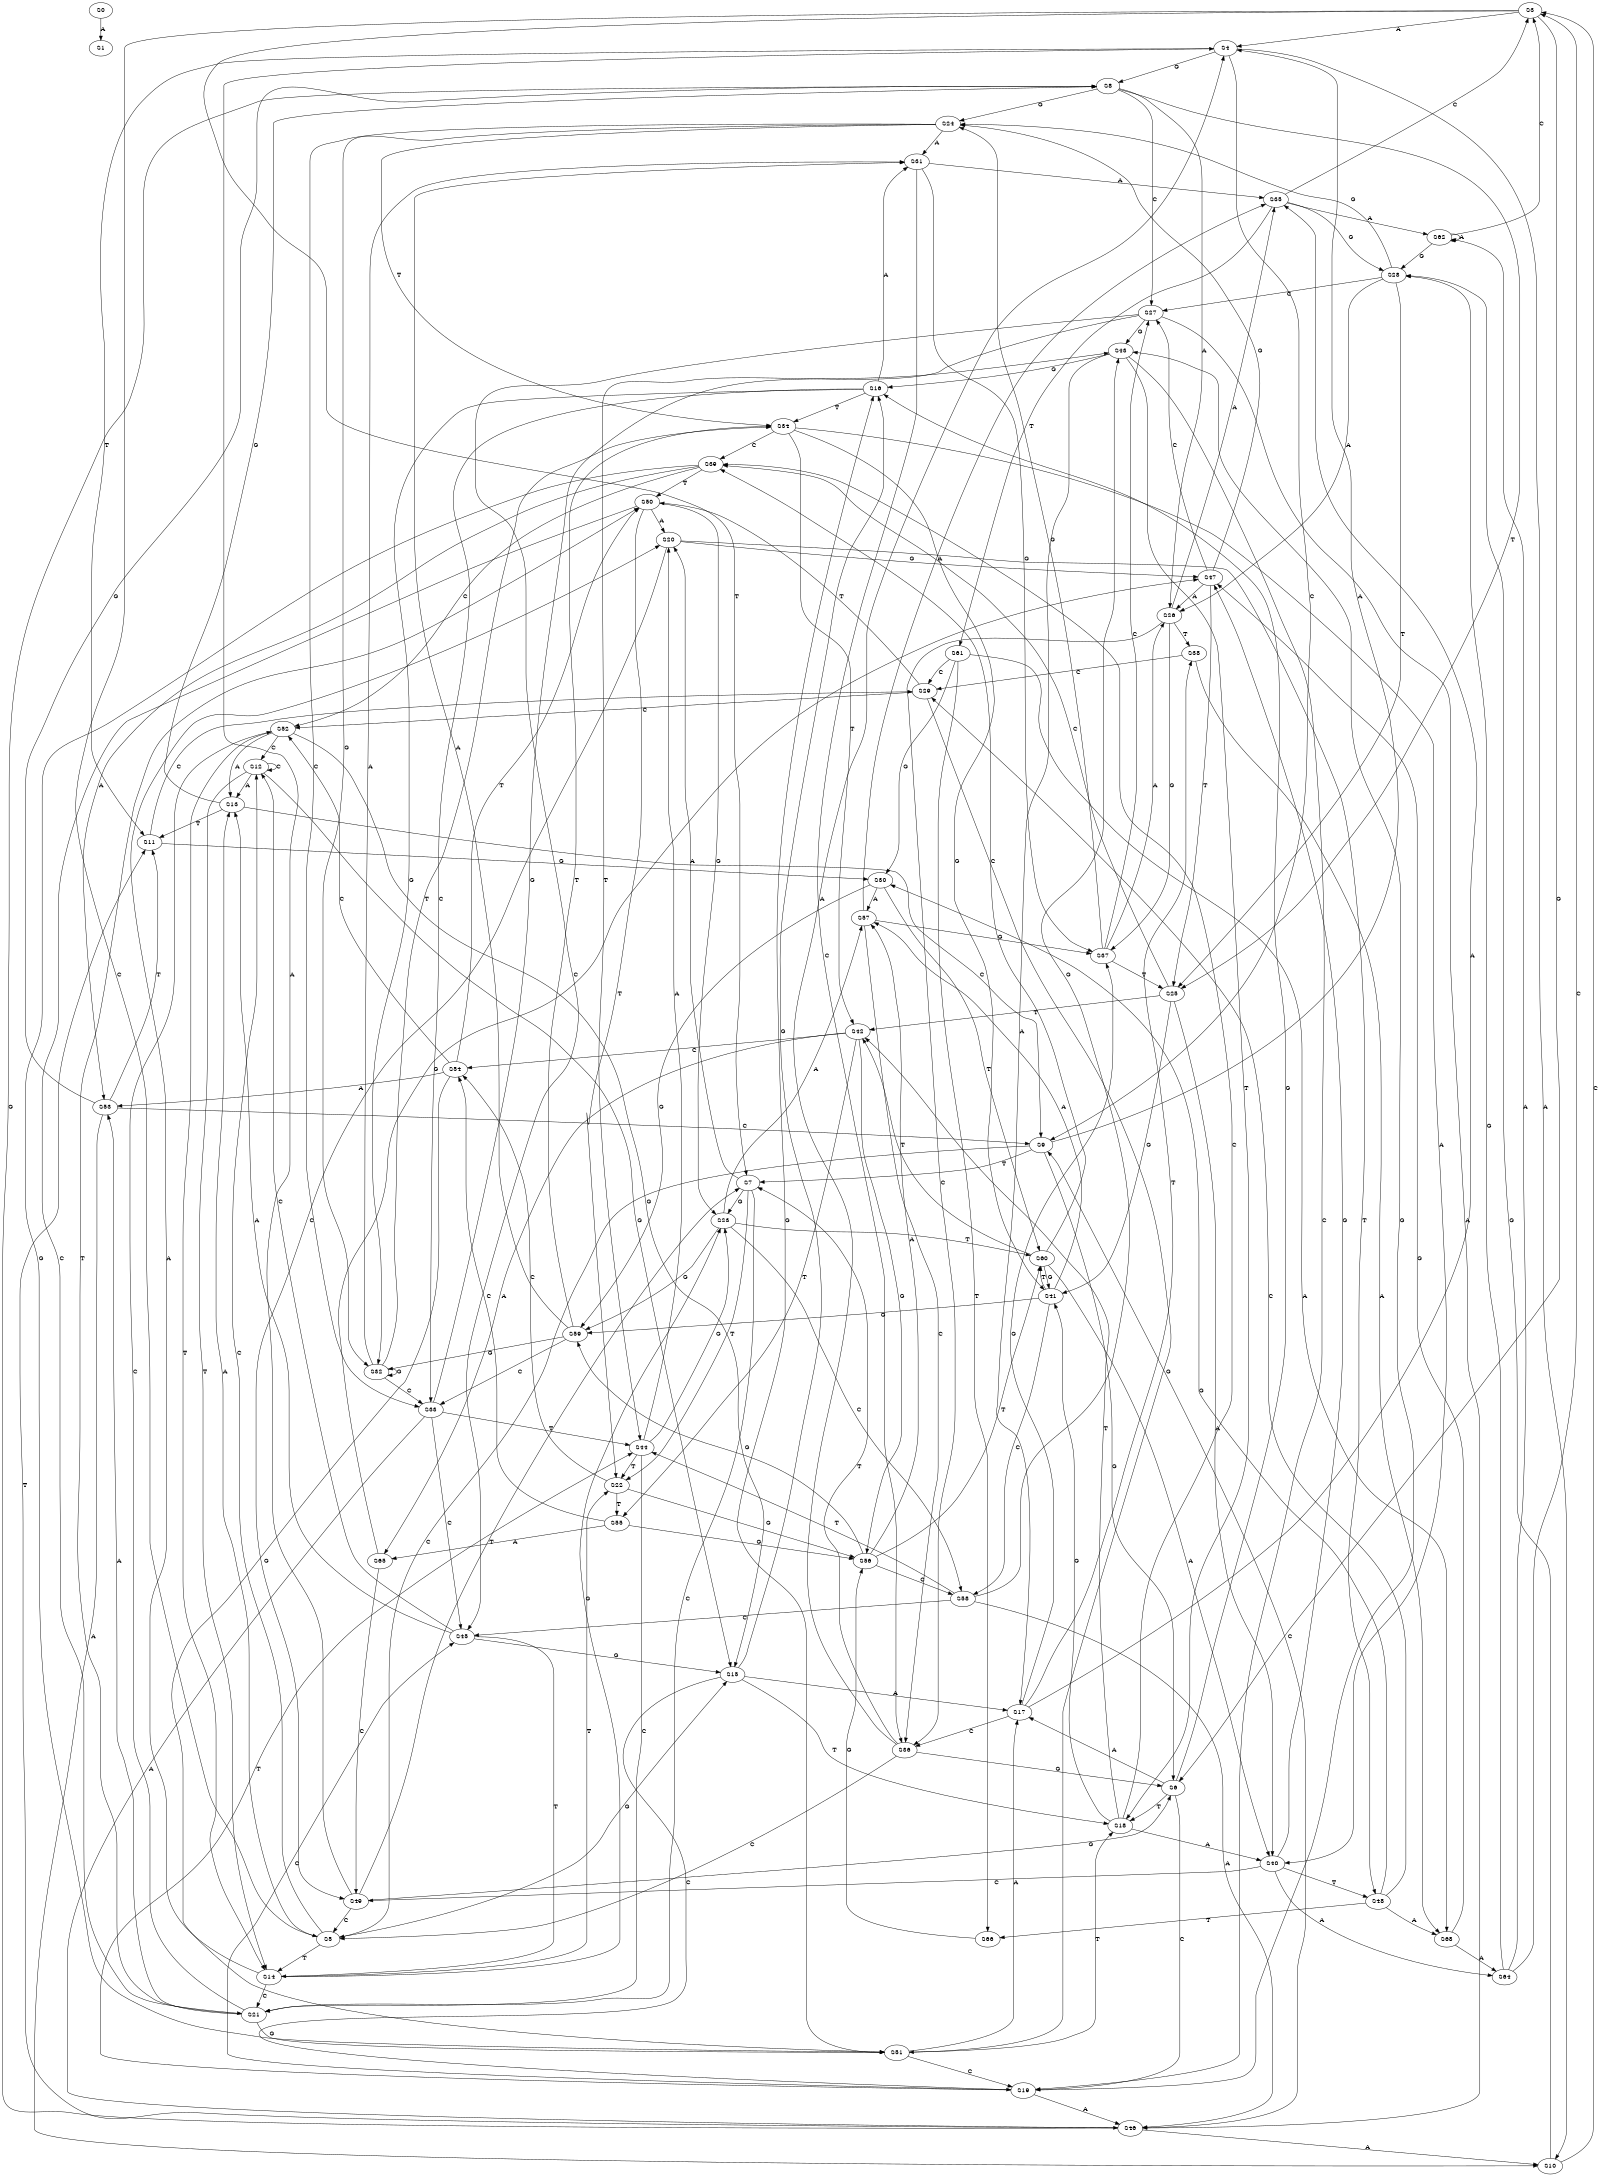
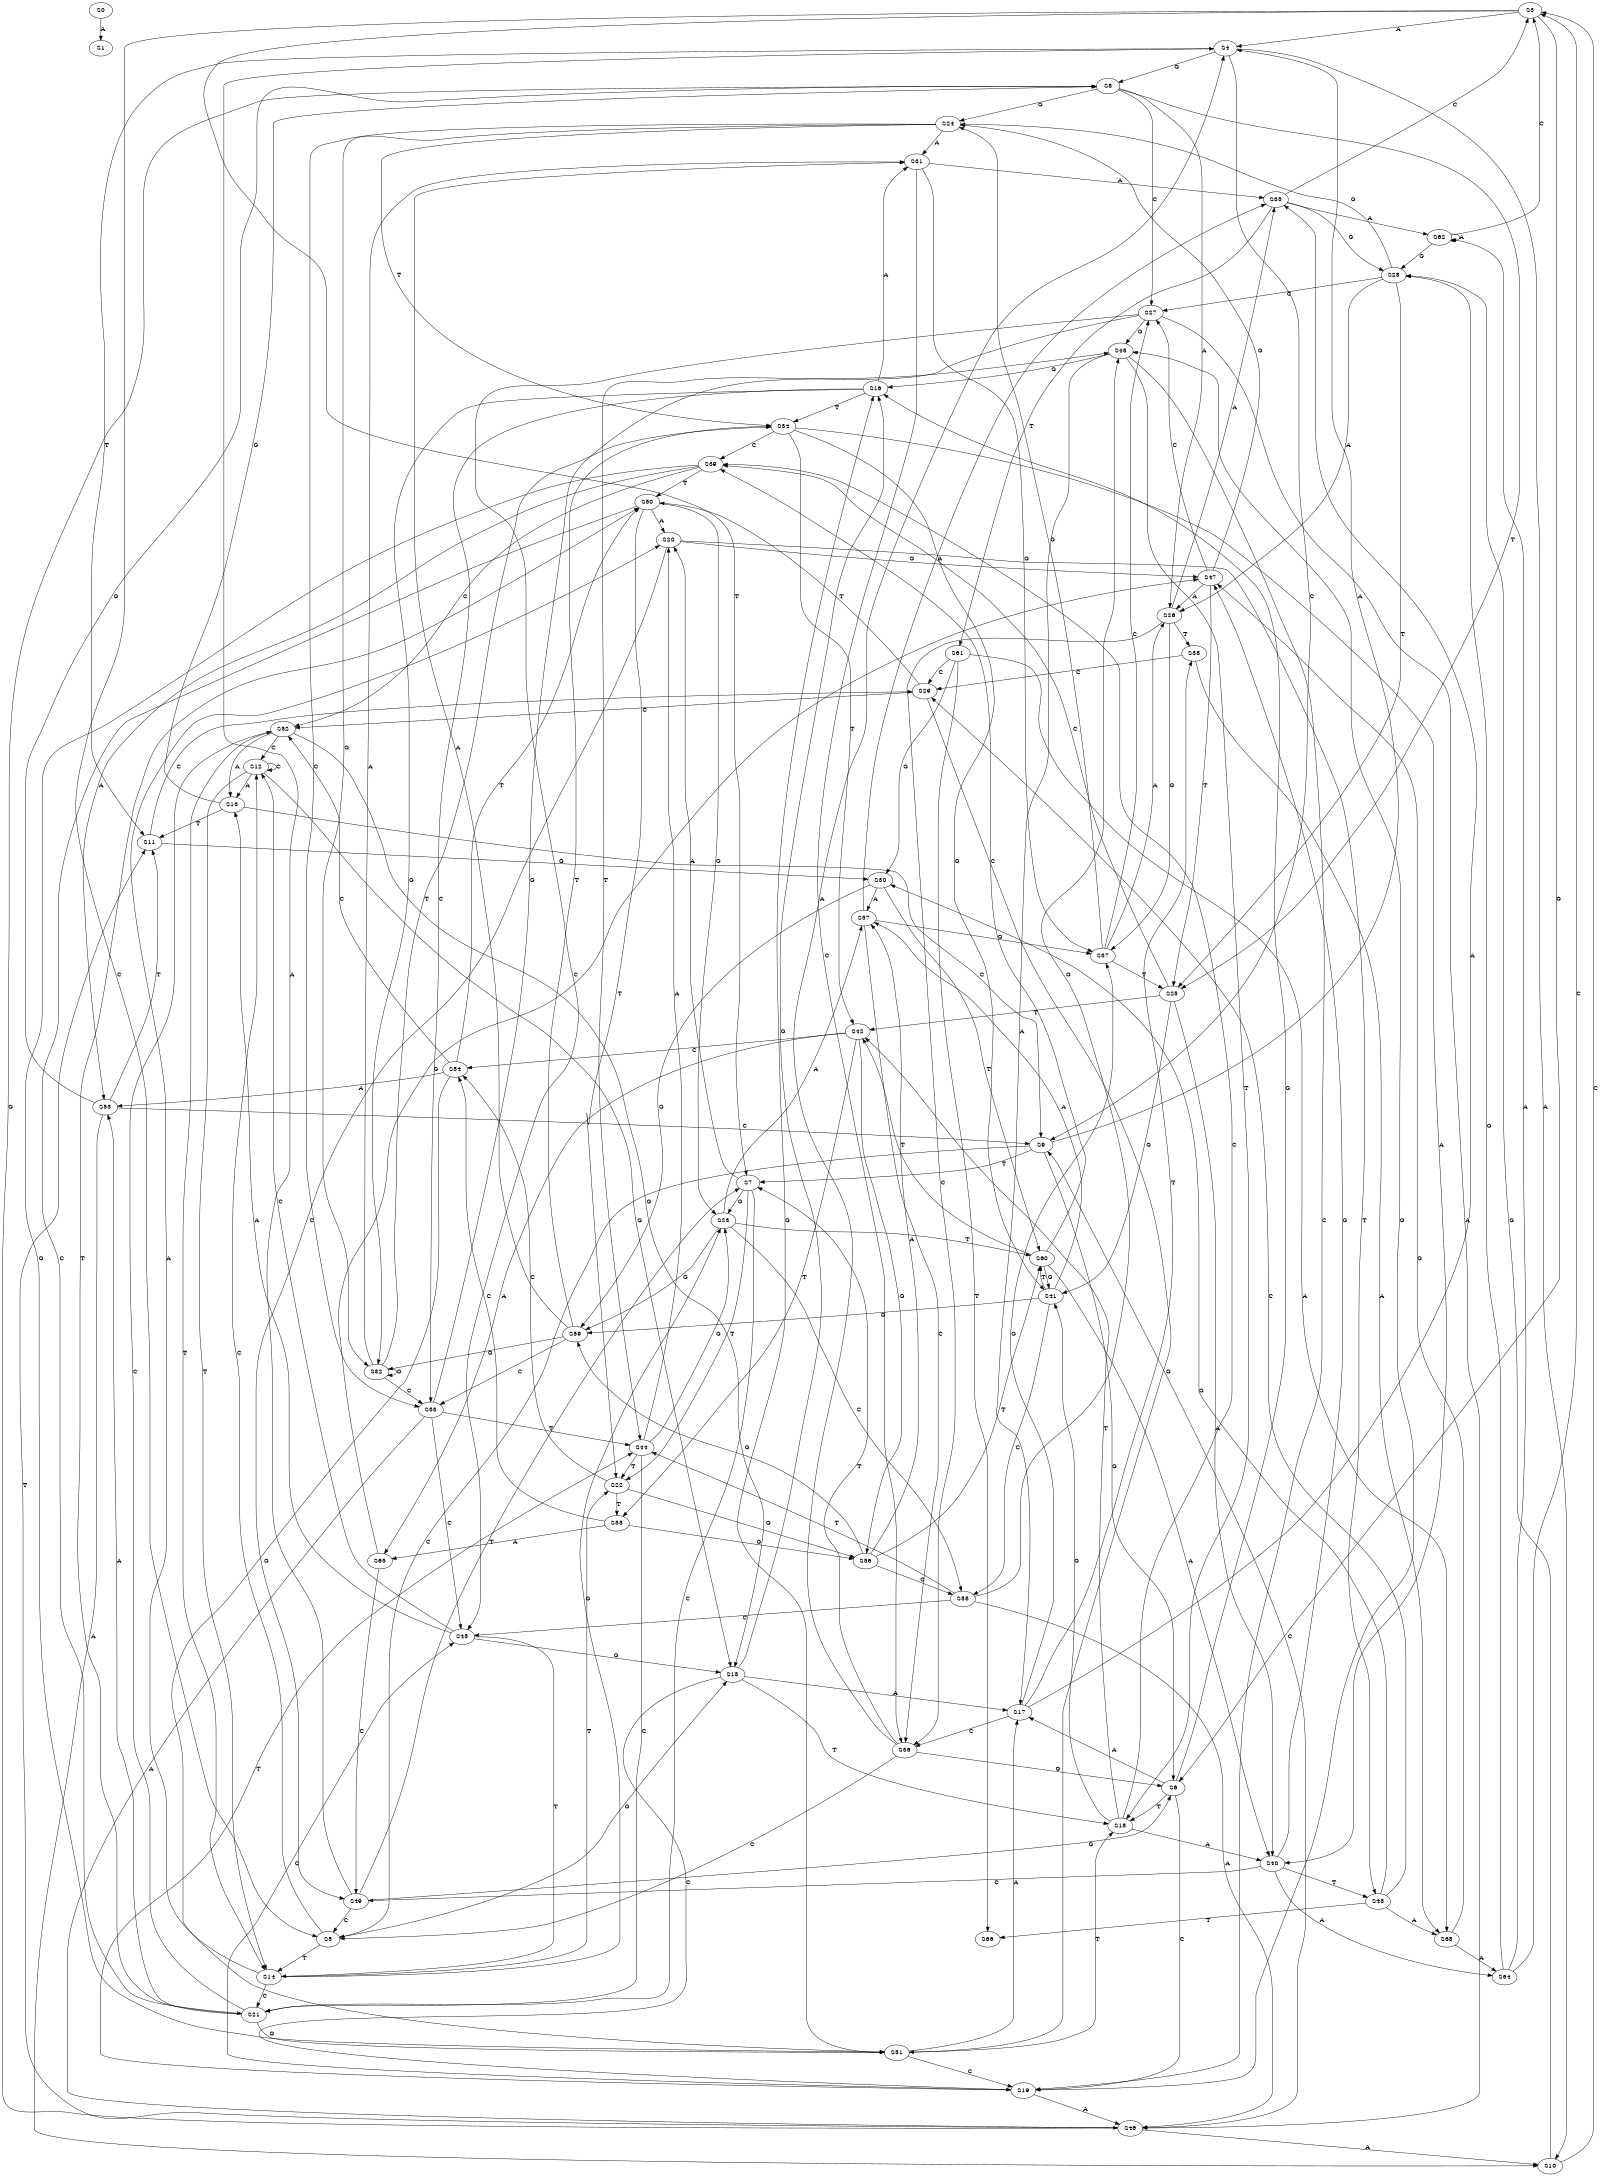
edge "S5" -> "S13": removed, label "A"
edge "S66" -> "S56": removed, label "G"
